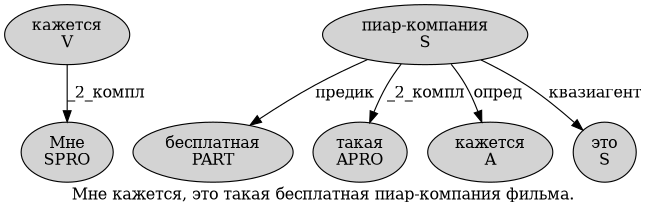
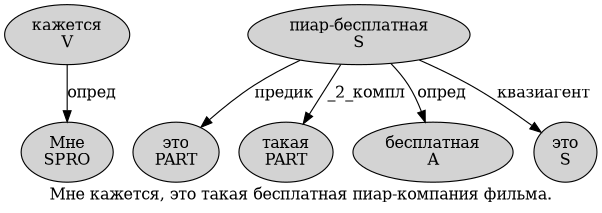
node "пиар-компания S": label "пиар-компания S" -> "пиар-бесплатная S"
edge "кажется V" -> "Мне SPRO": label "_2_компл" -> "опред"
node "бесплатная PART": label "бесплатная PART" -> "это PART"
node "такая APRO": label "такая APRO" -> "такая PART"
node "кажется A": label "кажется A" -> "бесплатная A"
